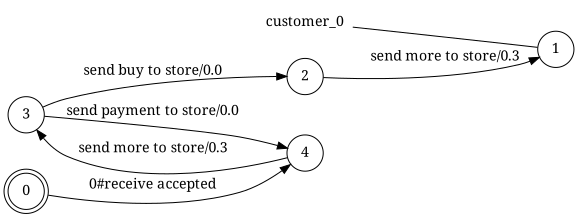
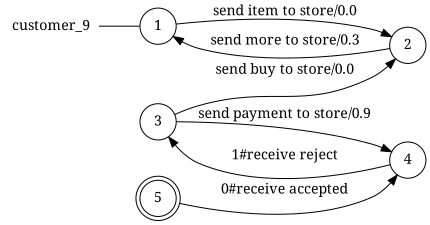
edge "1" -> "2": added, label "send item to store/0.0"
node "customer_0": label "customer_0" -> "customer_9"
edge "3" -> "4": label "send payment to store/0.0" -> "send payment to store/0.9"
edge "4" -> "3": label "send more to store/0.3" -> "1#receive reject"
node "0": label "0" -> "5"
